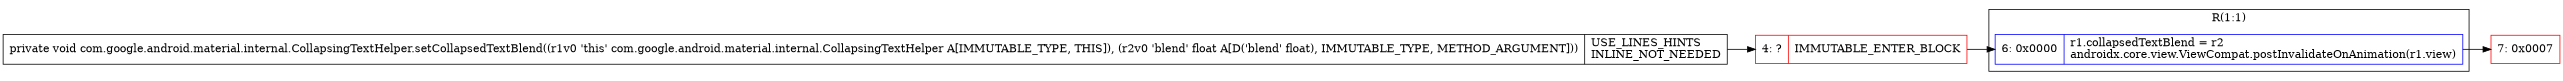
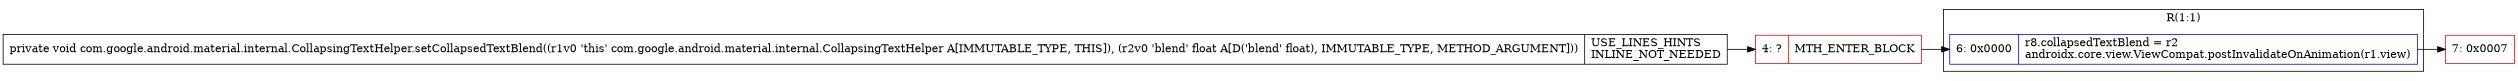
node "6: 0x0000": text "r1.collapsedTextBlend = r2" -> "r8.collapsedTextBlend = r2"
node "4: ?": text "IMMUTABLE_ENTER_BLOCK" -> "MTH_ENTER_BLOCK"
